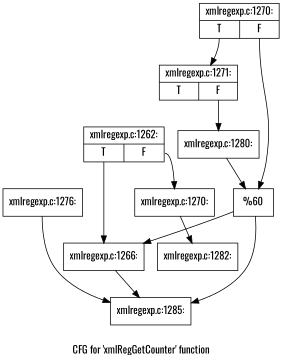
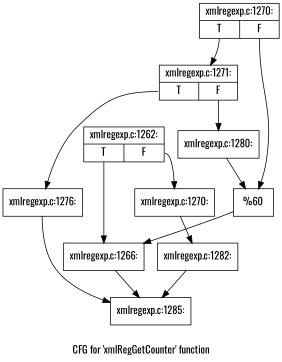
edge "xmlregexp.c:1271:" -> "xmlregexp.c:1276:": added
edge "%60" -> "xmlregexp.c:1285:": now "xmlregexp.c:1282:" -> "xmlregexp.c:1285:"
